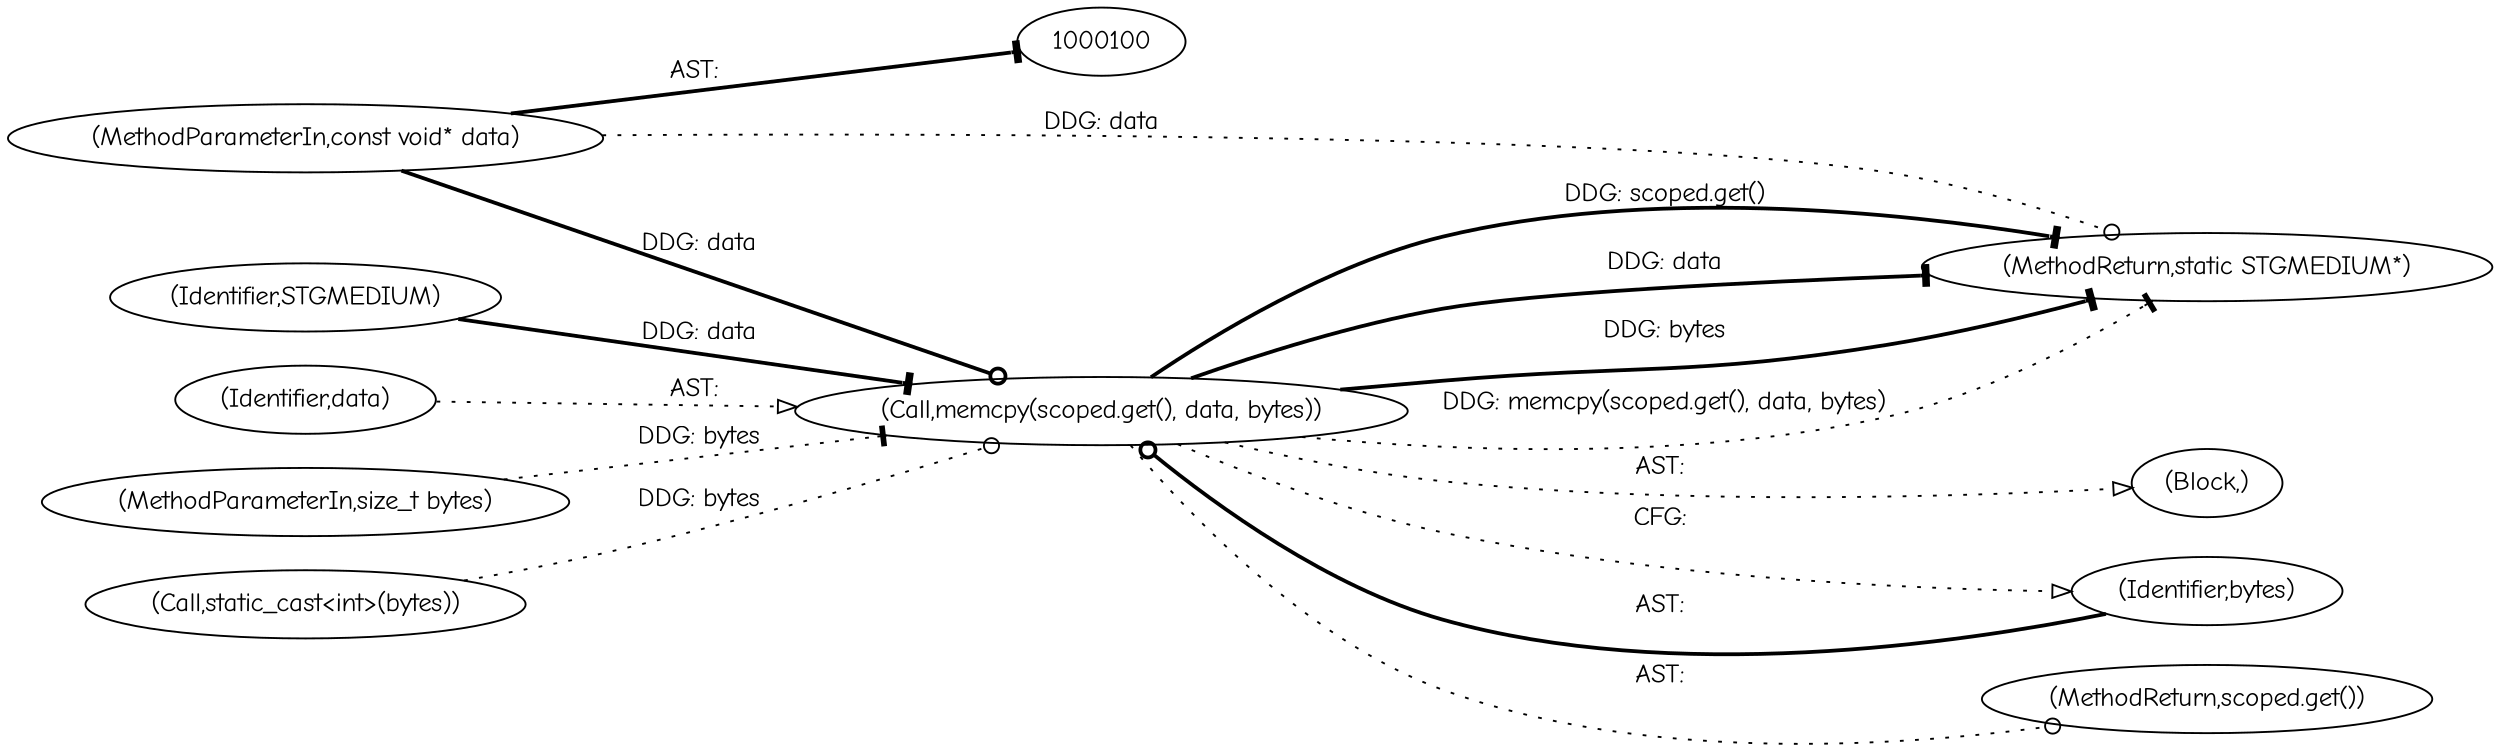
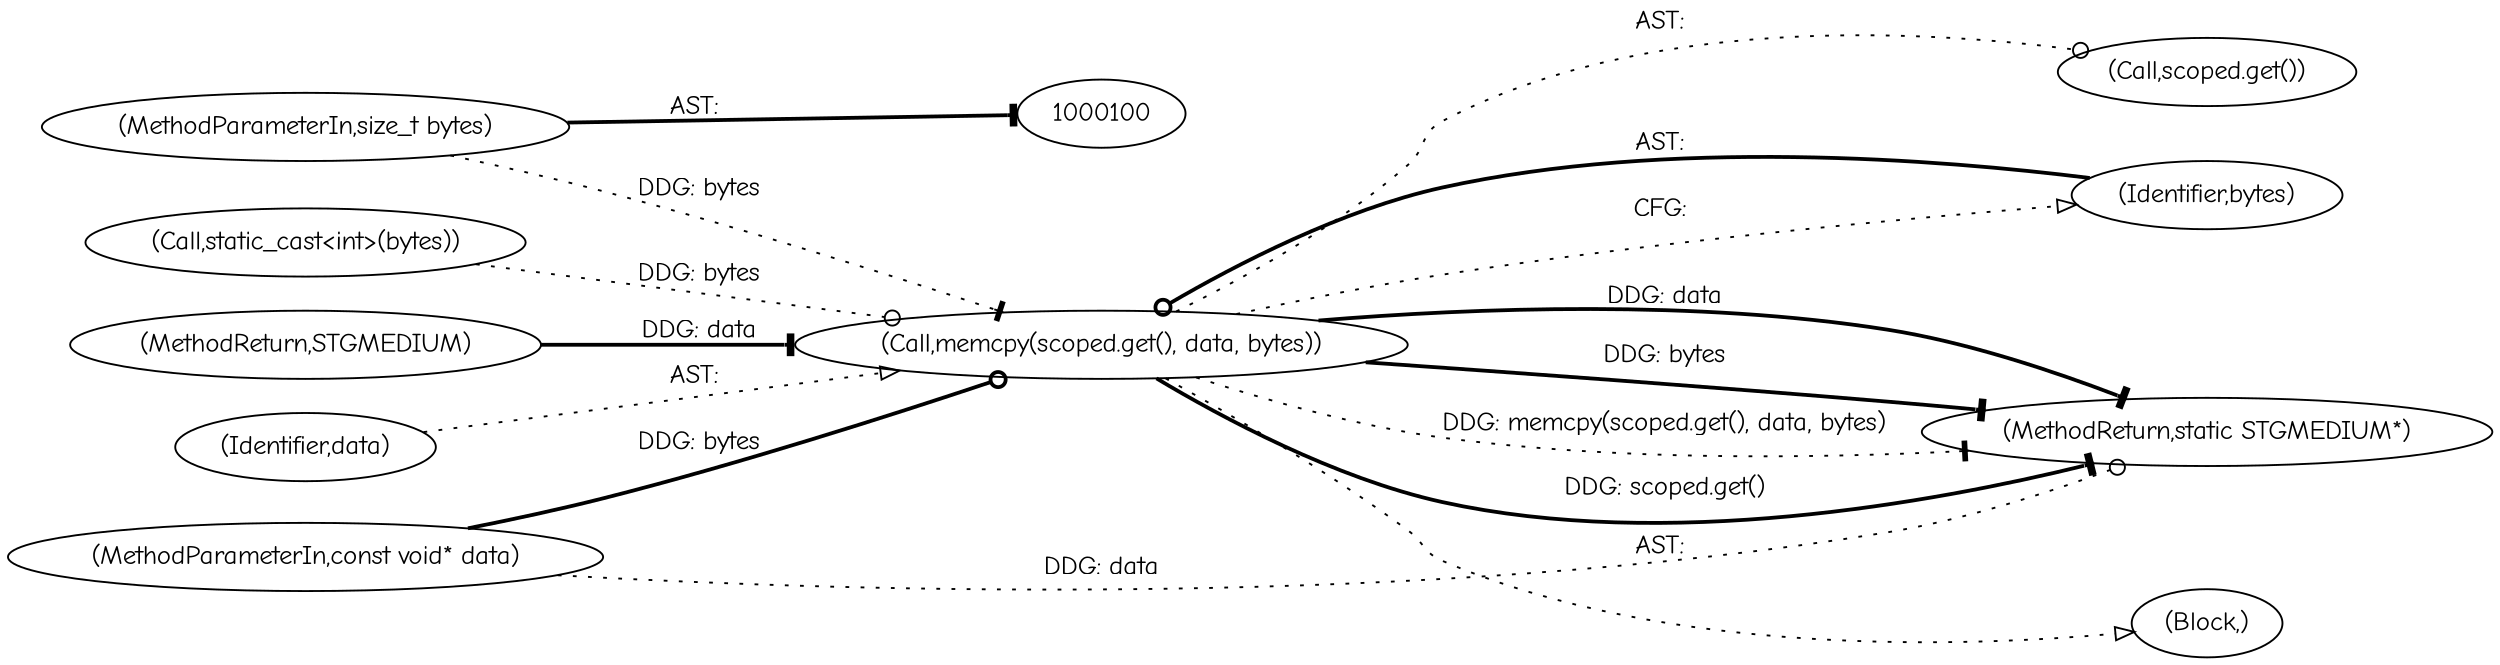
edge "(MethodParameterIn,const void* data)" -> "1000100": now "(MethodParameterIn,size_t bytes)" -> "1000100"
edge "(MethodParameterIn,const void* data)" -> "(Call,memcpy(scoped.get(), data, bytes))": label "DDG: data" -> "DDG: bytes"
node "(Identifier,STGMEDIUM)": label "(Identifier,STGMEDIUM)" -> "(MethodReturn,STGMEDIUM)"
node "(MethodReturn,scoped.get())": label "(MethodReturn,scoped.get())" -> "(Call,scoped.get())"
